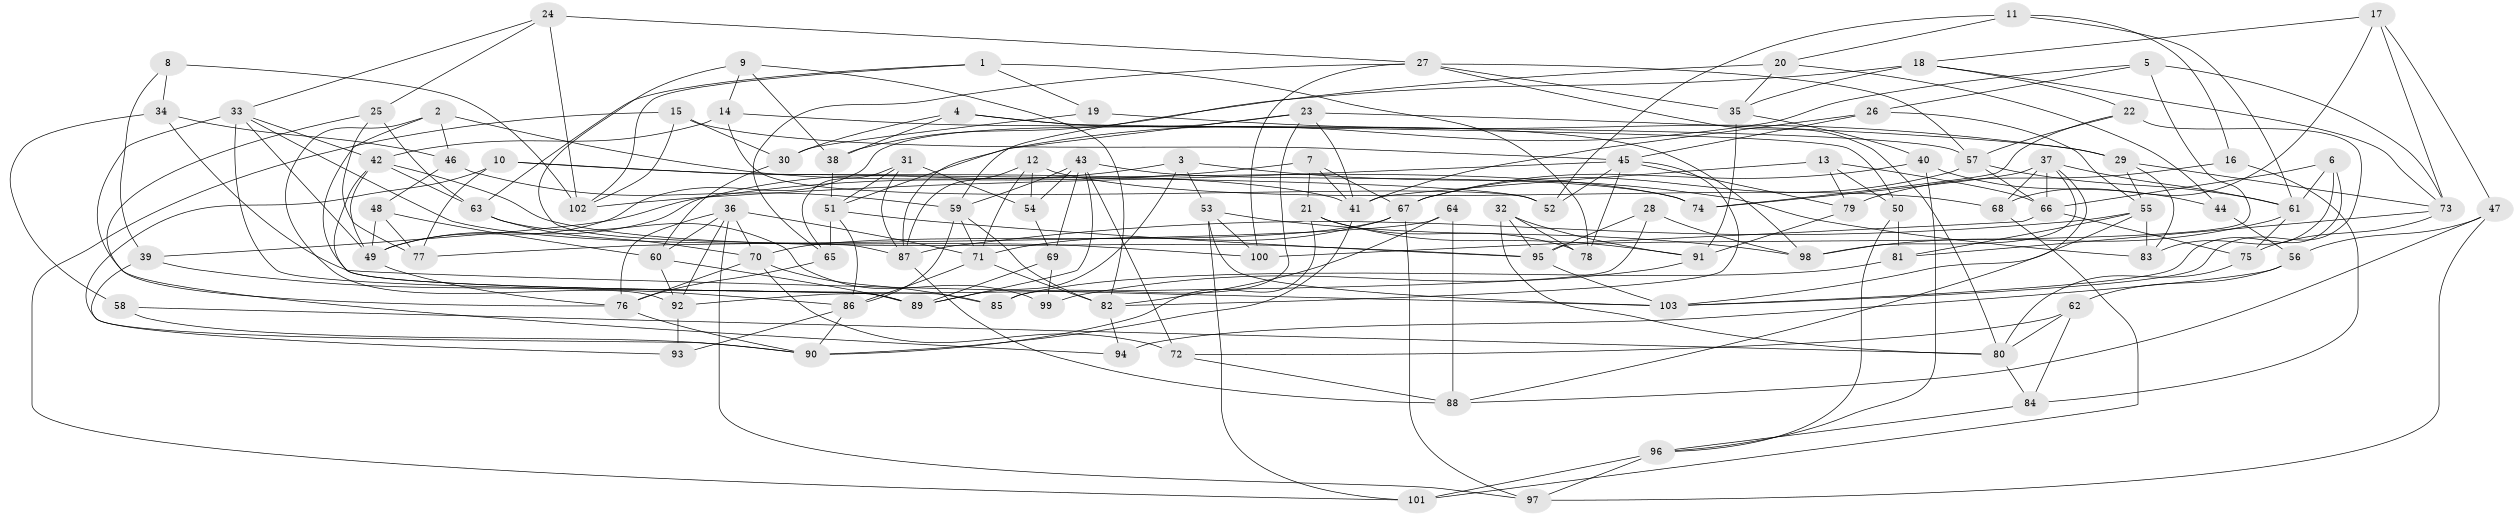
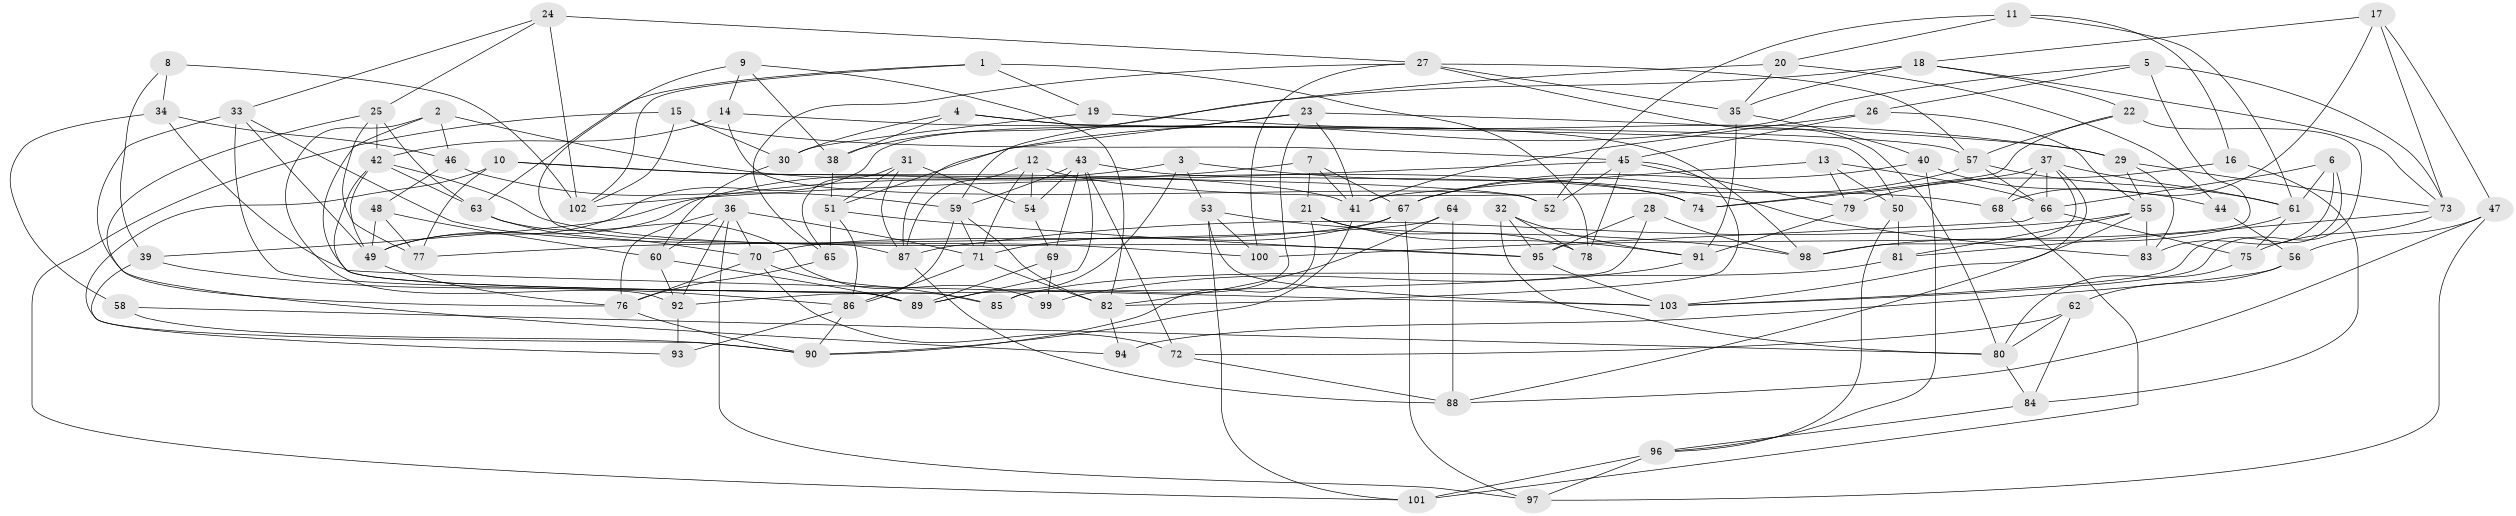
edge "33" -- "42": now "25" -- "42"
